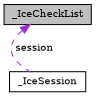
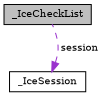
edge "_IceSession" -> "_IceCheckList": reversed
